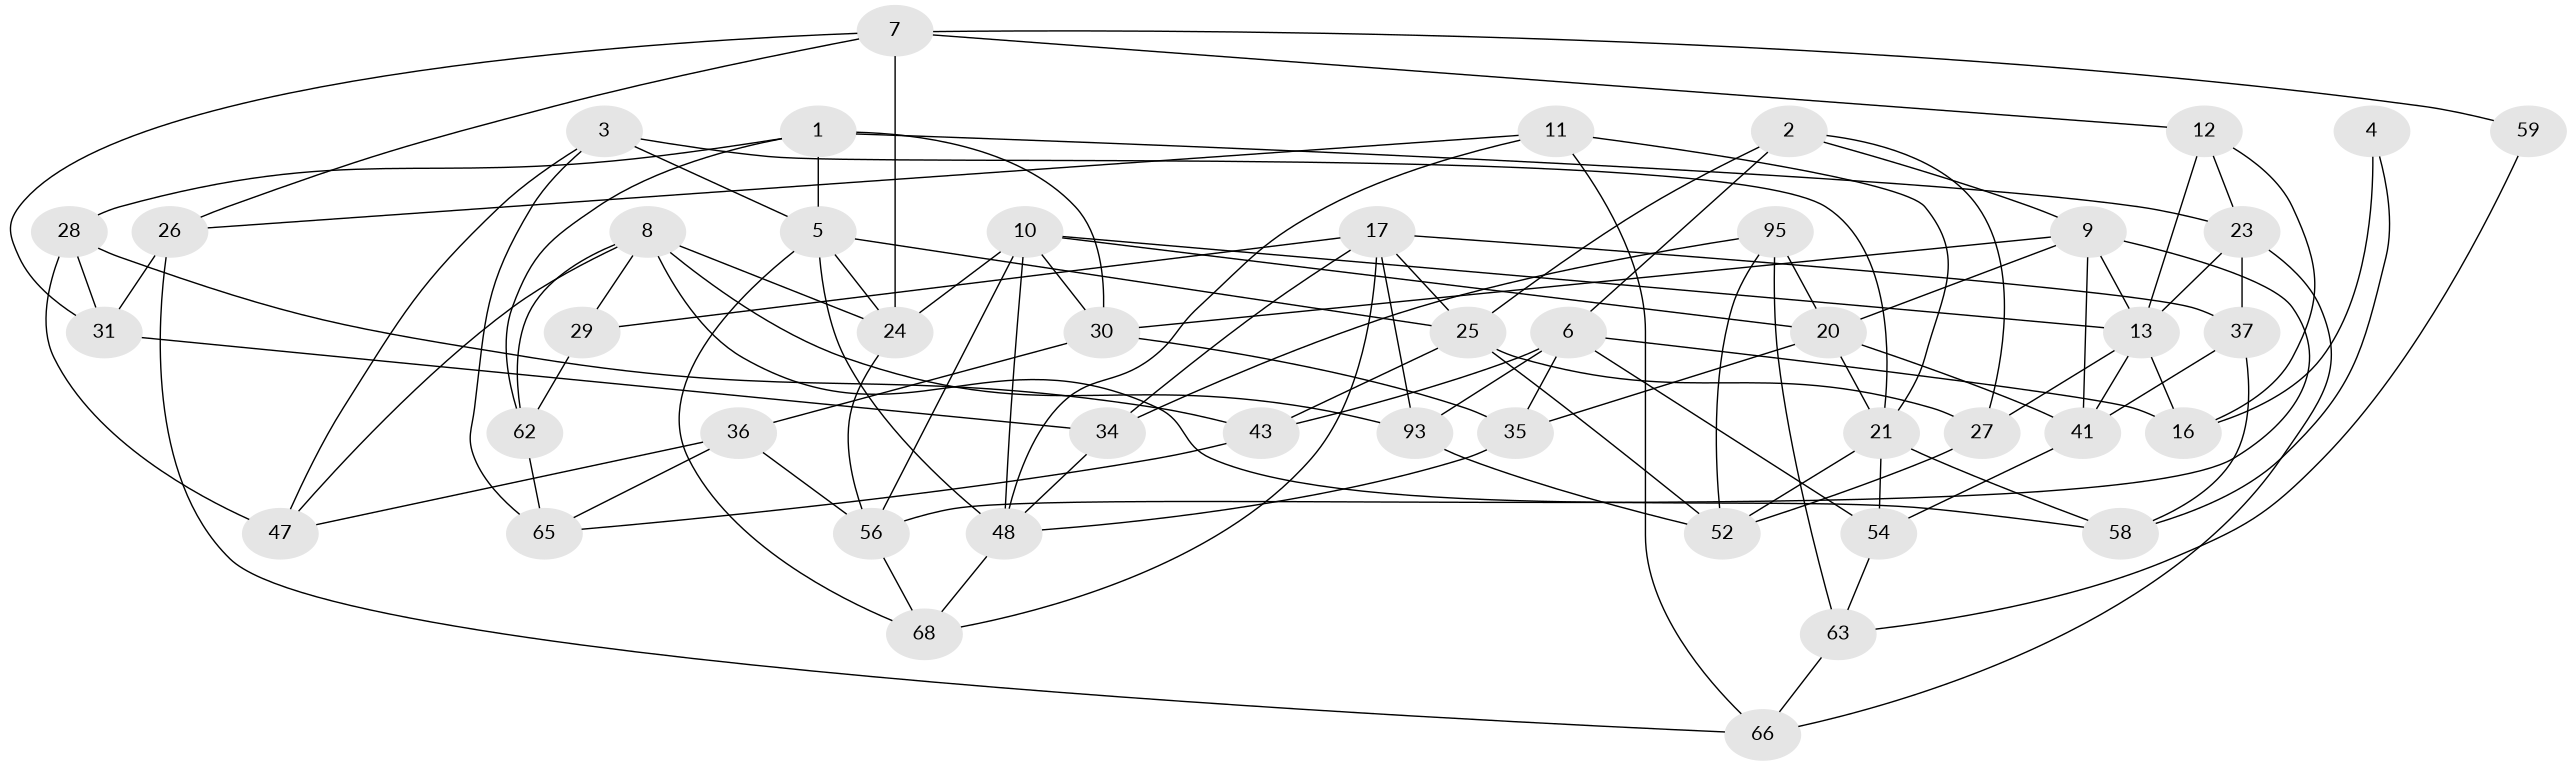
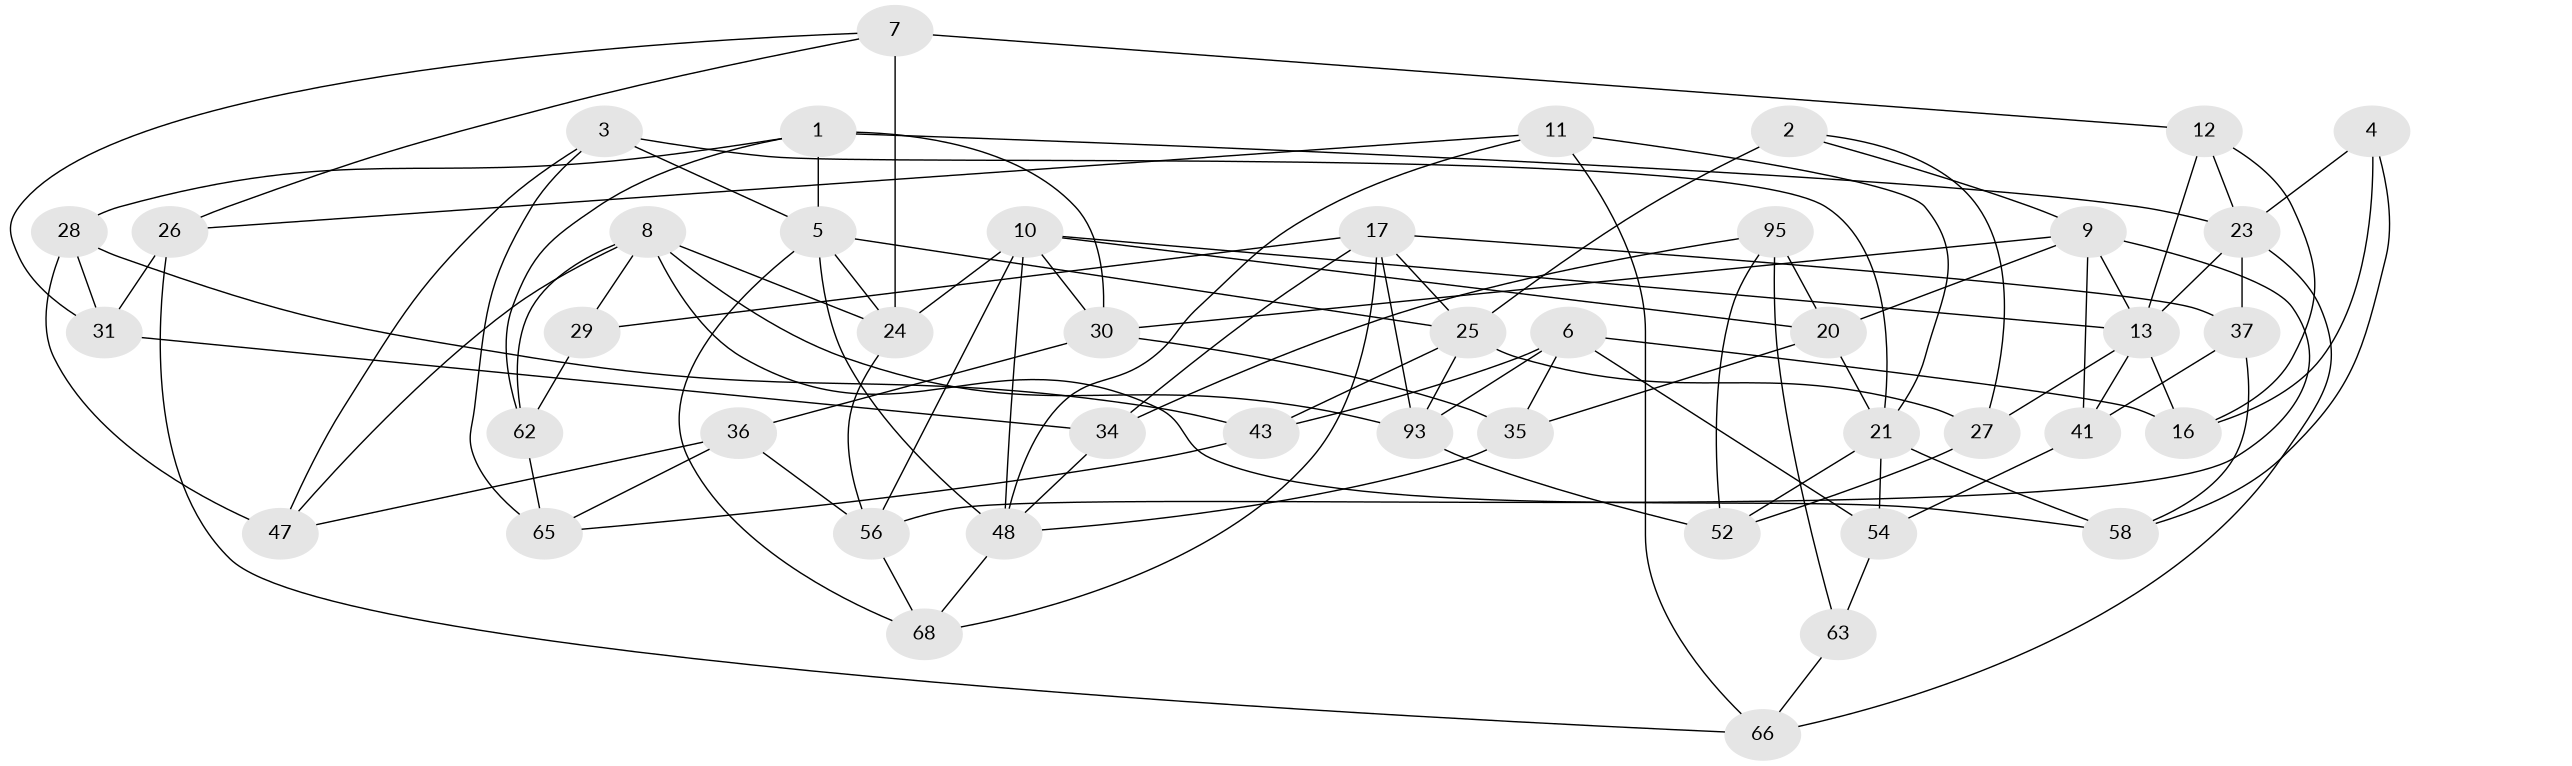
node "59": removed
edge "4" -- "23": added
edge "2" -- "6": removed
edge "20" -- "41": removed
edge "25" -- "52": now "25" -- "93"
